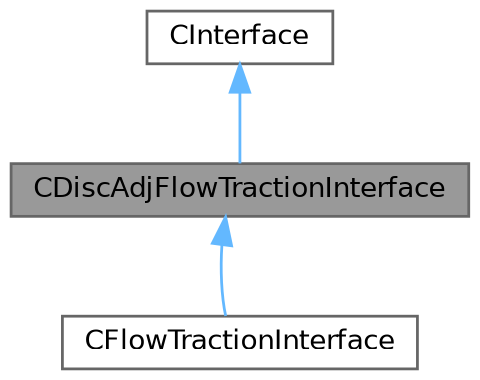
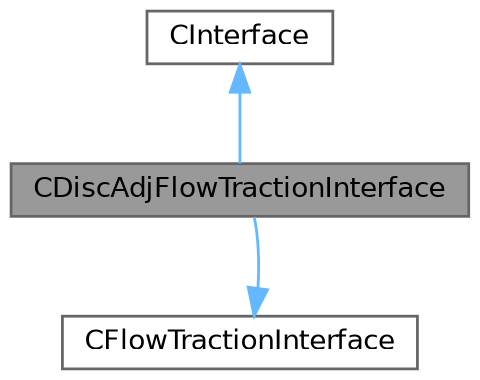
edge "CFlowTractionInterface" -> "CDiscAdjFlowTractionInterface": reversed
